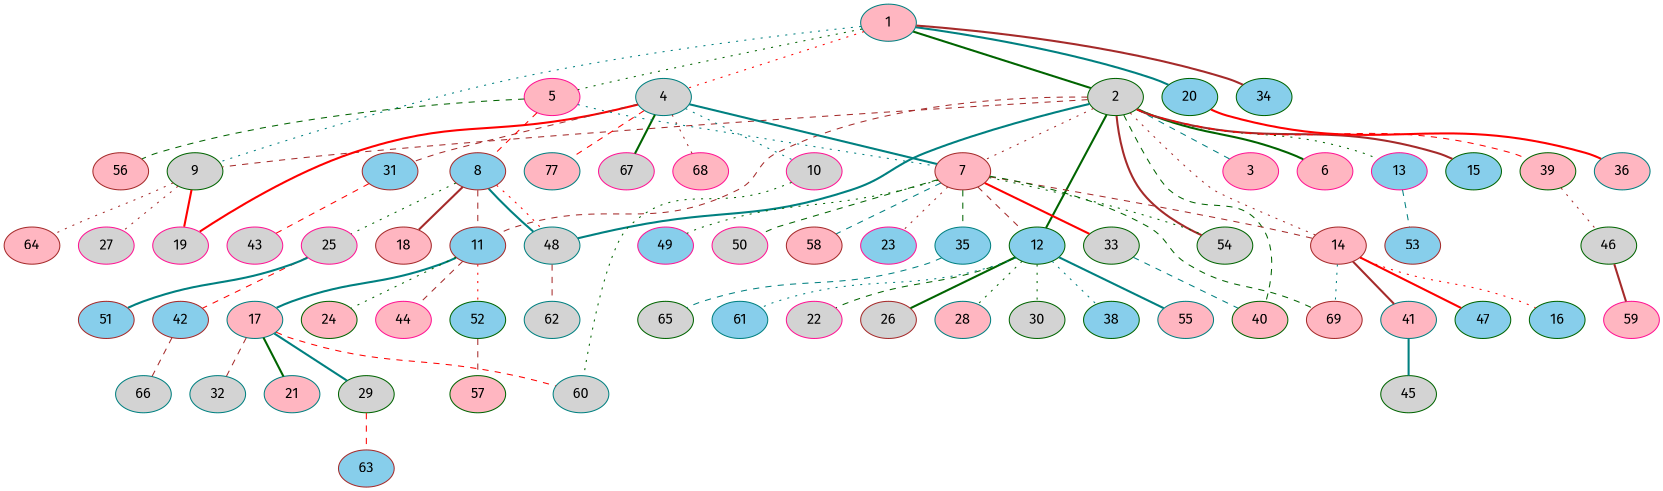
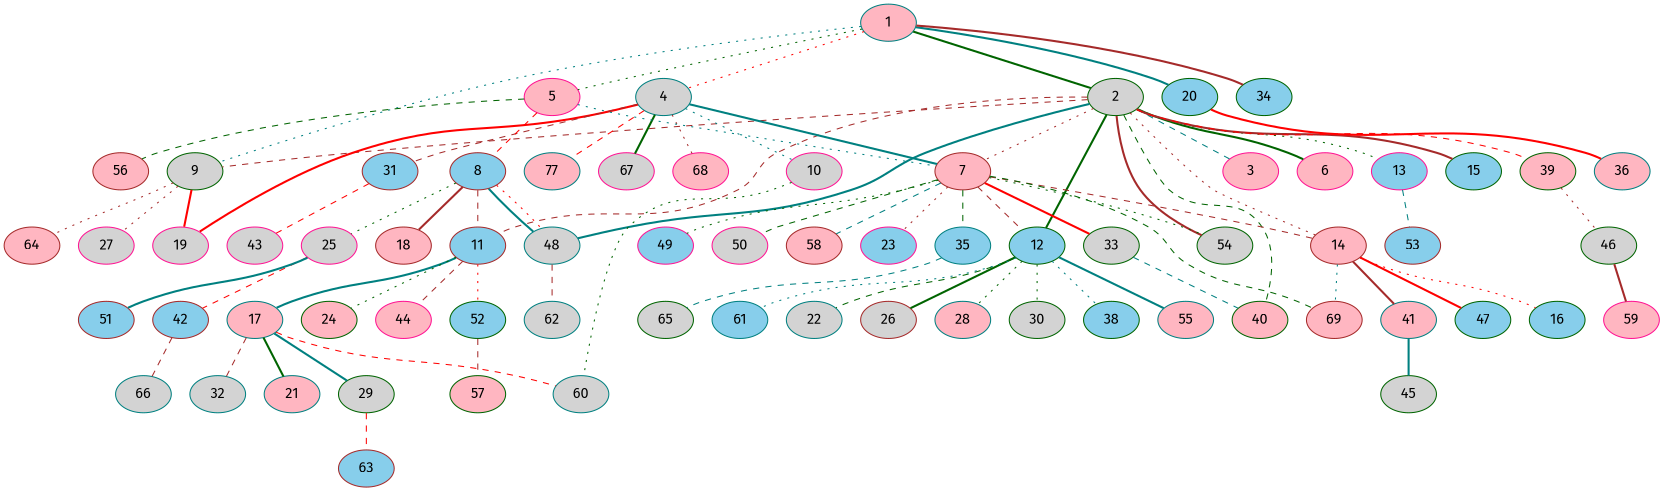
node "22": color deeppink -> teal
